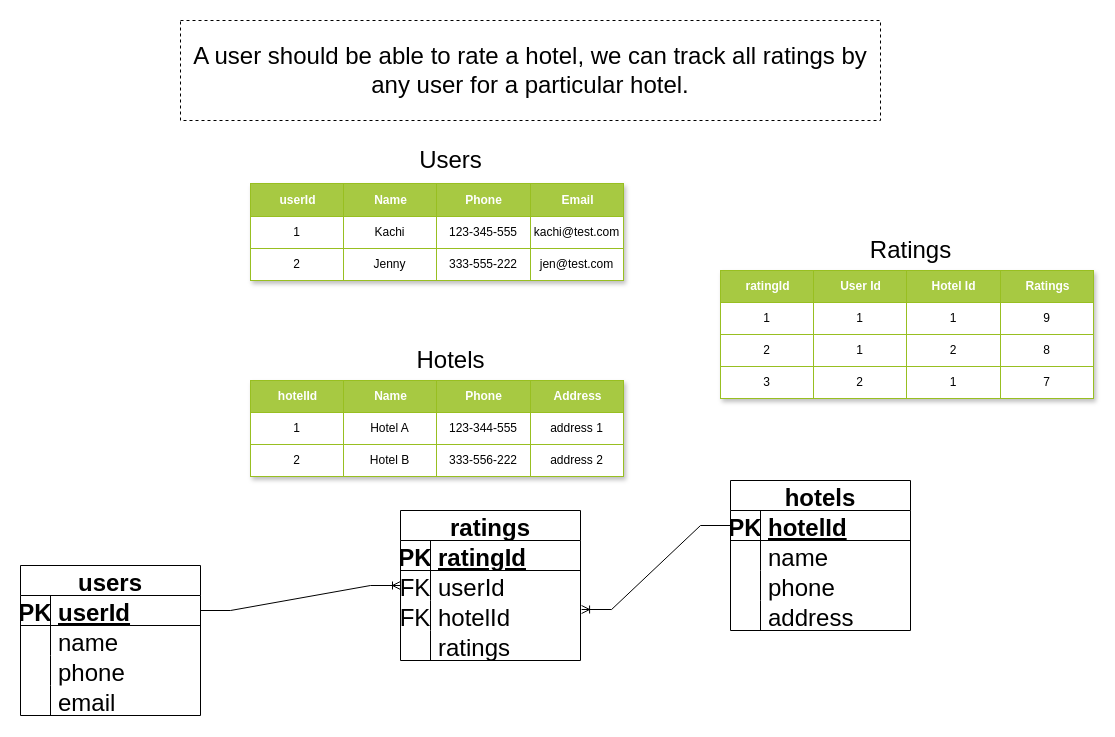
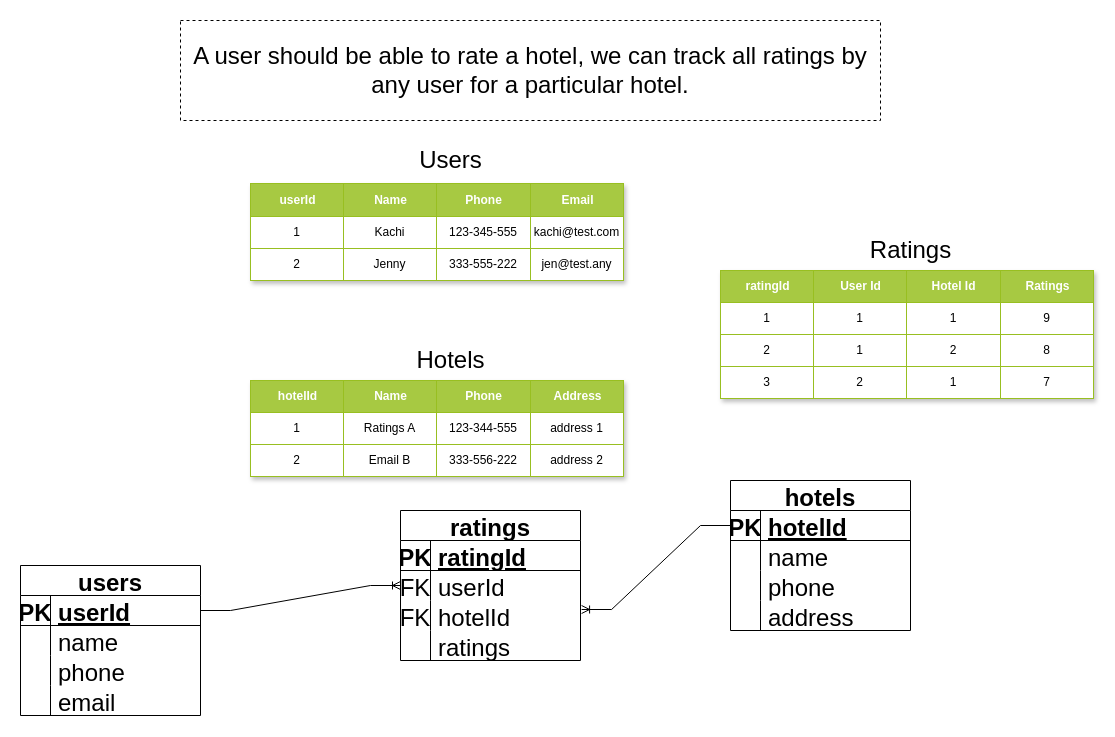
node "jen@test.com": label "jen@test.com" -> "jen@test.any"
node "Hotel A": label "Hotel A" -> "Ratings A"
node "Hotel B": label "Hotel B" -> "Email B"
